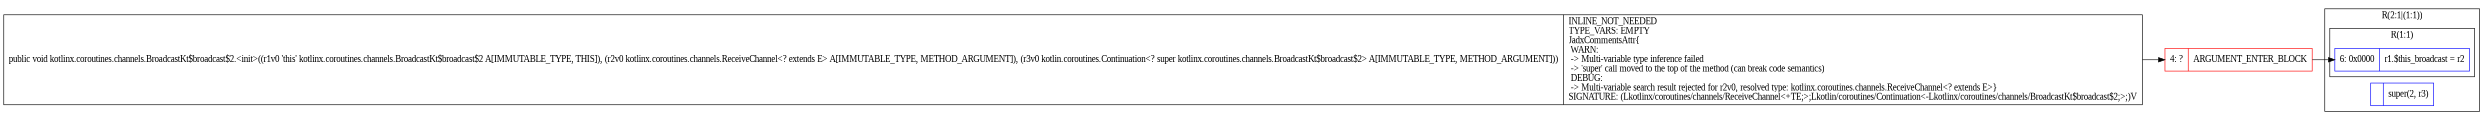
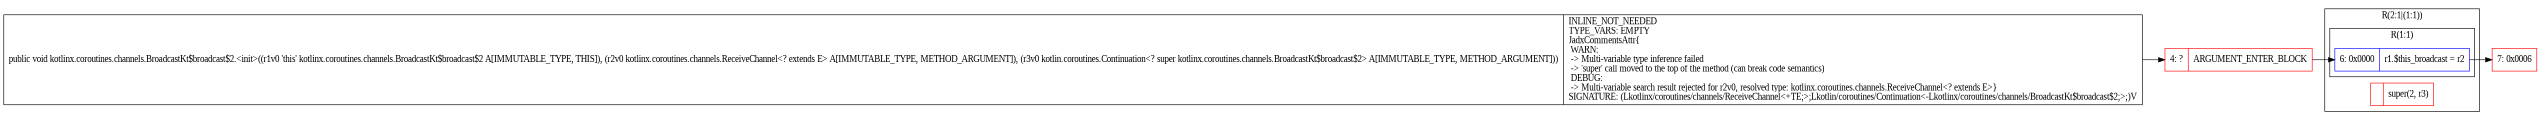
node "7: 0x0006": added
node "super(2, r3)": color blue -> red
